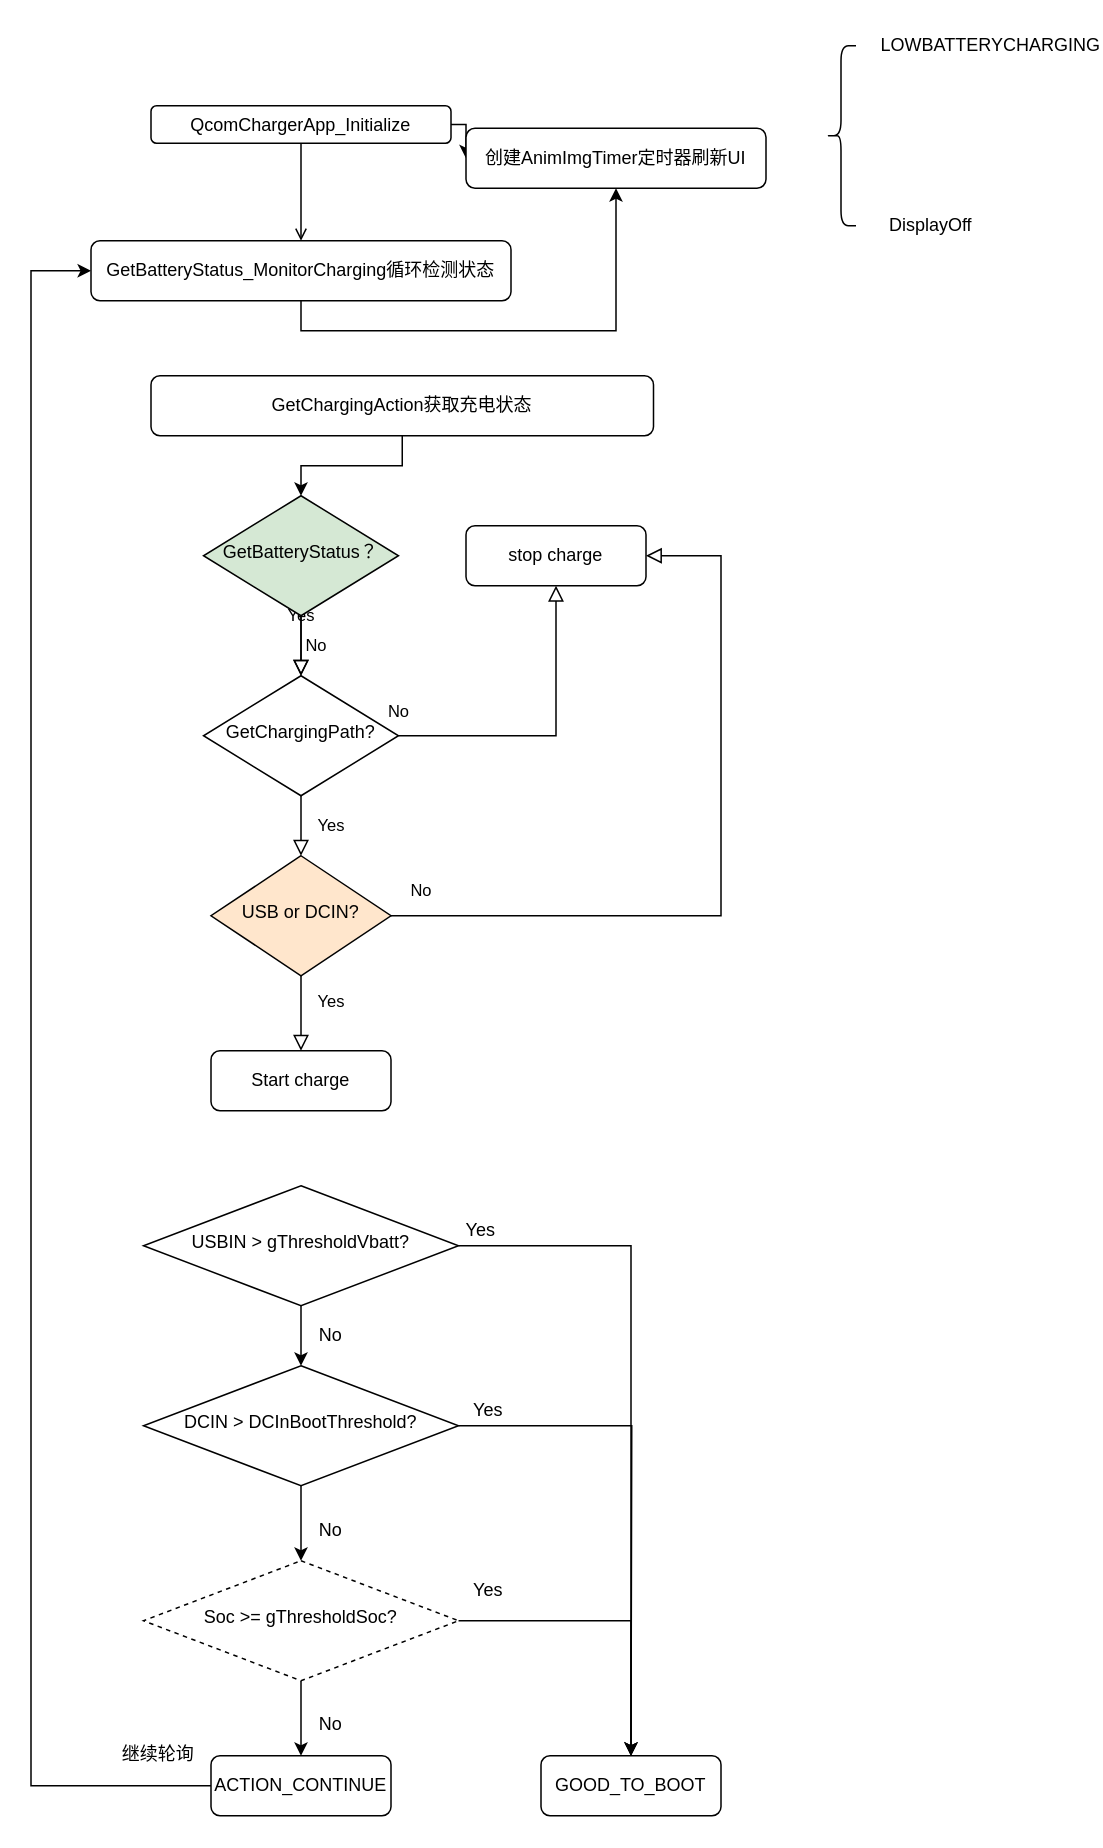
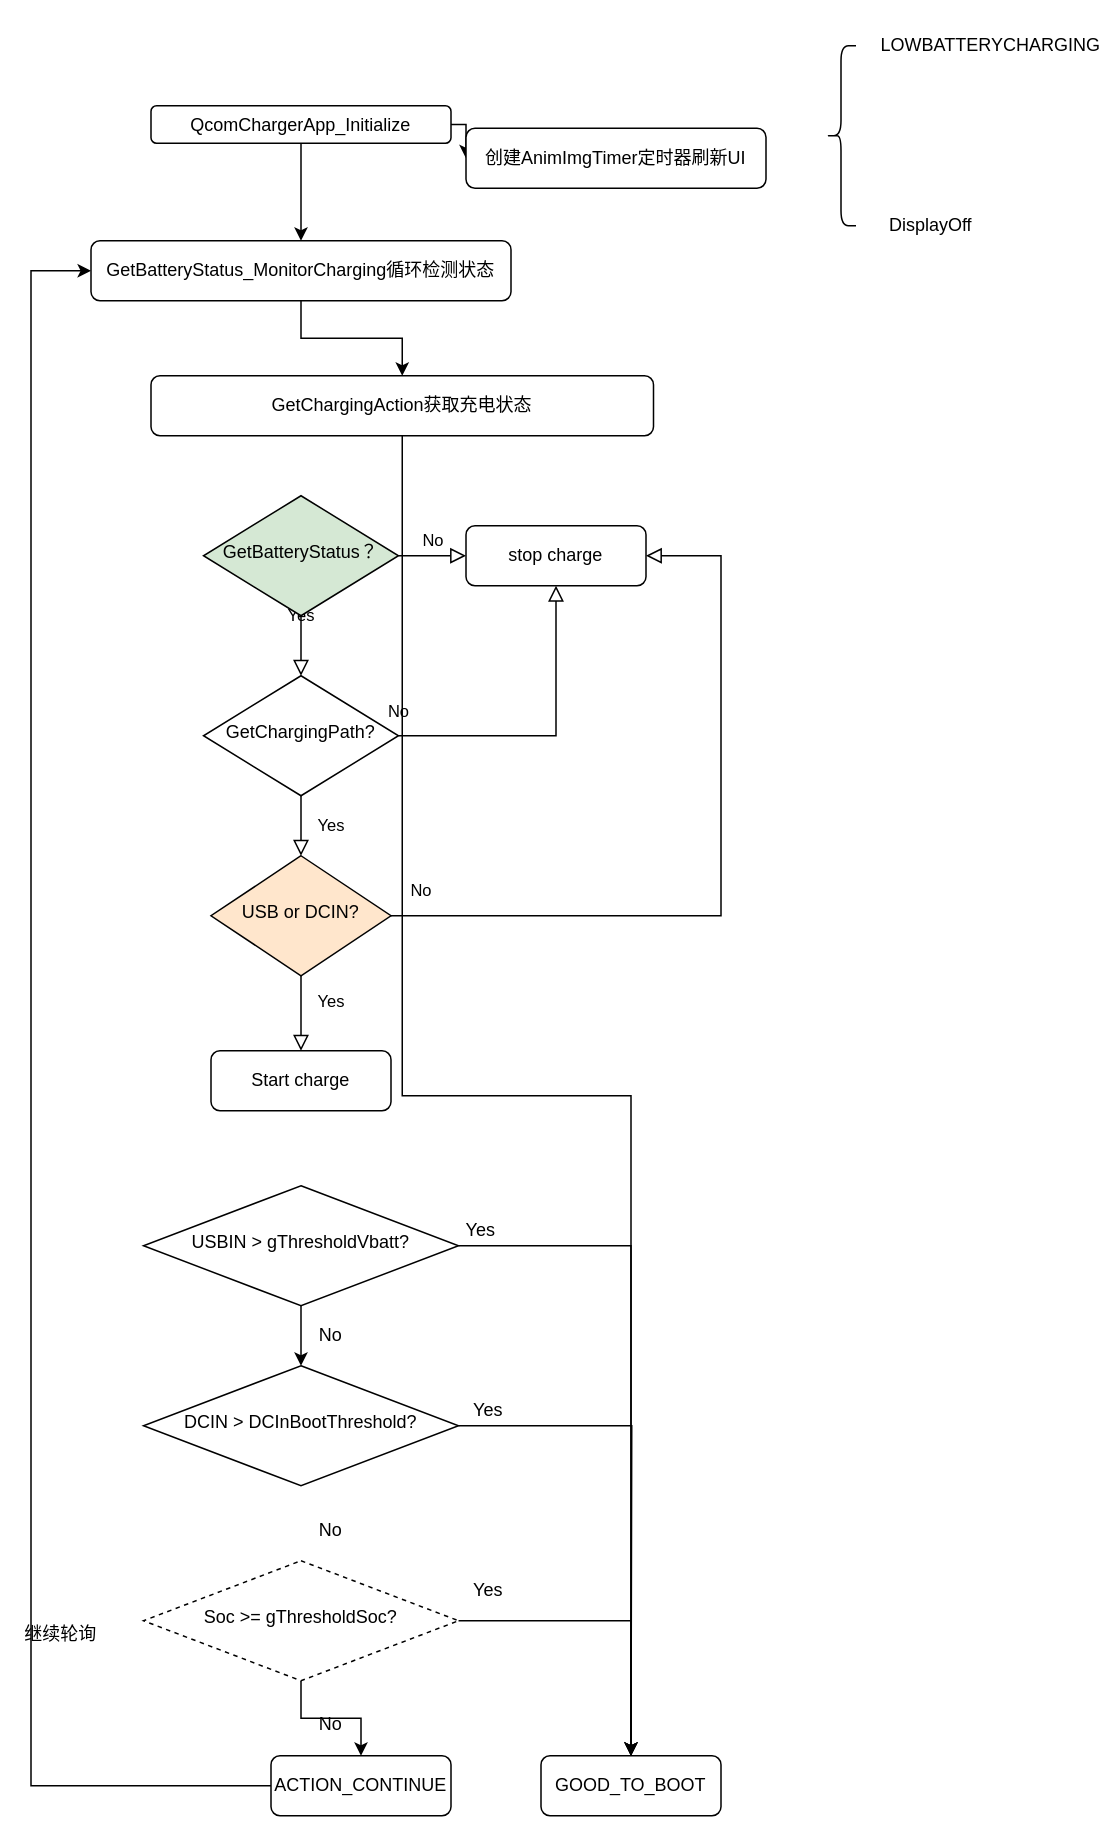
edge "QcomChargerApp_Initialize" -> "GetBatteryStatus_MonitorCharging循环检测状态": arrowhead open -> classic
edge "GetBatteryStatus_MonitorCharging循环检测状态" -> "创建AnimImgTimer定时器刷新UI": now "GetBatteryStatus_MonitorCharging循环检测状态" -> "GetChargingAction获取充电状态"
edge "GetChargingAction获取充电状态" -> "GetBatteryStatus？": now "GetChargingAction获取充电状态" -> "GOOD_TO_BOOT"
edge "GetBatteryStatus？" -> "GetChargingPath?": now "GetBatteryStatus？" -> "stop charge"
edge "DCIN > DCInBootThreshold?" -> "Soc >= gThresholdSoc?": removed
node "继续轮询": moved (158, 1754) -> (61, 1634)
node "ACTION_CONTINUE": moved (301, 1786) -> (361, 1786)
